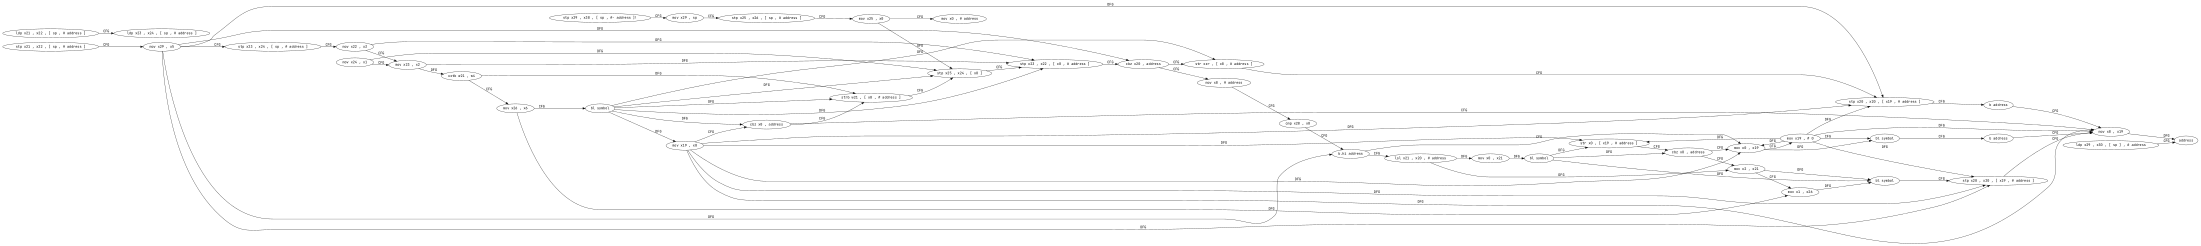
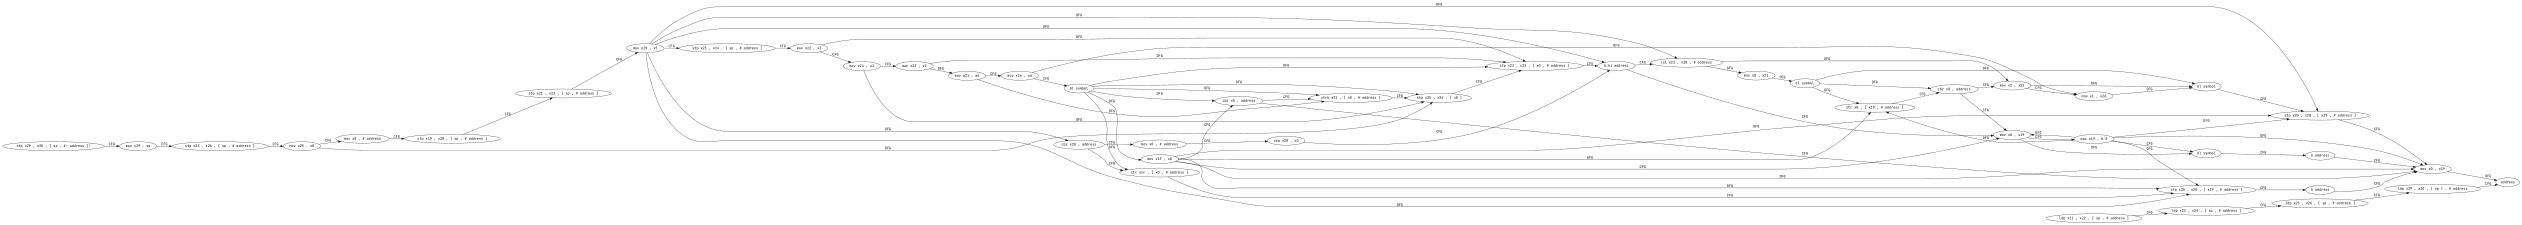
edge "mov x29 , x5" -> "lsl x21 , x20 , # address": added, label "DFG"
edge "mov x22 , x3" -> "mov x23 , x2": now "mov x22 , x3" -> "mov x24 , x1"
edge "stp x23 , x22 , [ x0 , # address ]" -> "cbz x20 , address": now "stp x23 , x22 , [ x0 , # address ]" -> "b.hi address"
node "uxtb w21 , w4": label "uxtb w21 , w4" -> "mov w21 , w4"
node "stp x19 , x20 , [ sp , # address ]": added
node "ldp x25 , x26 , [ sp , # address ]": added
